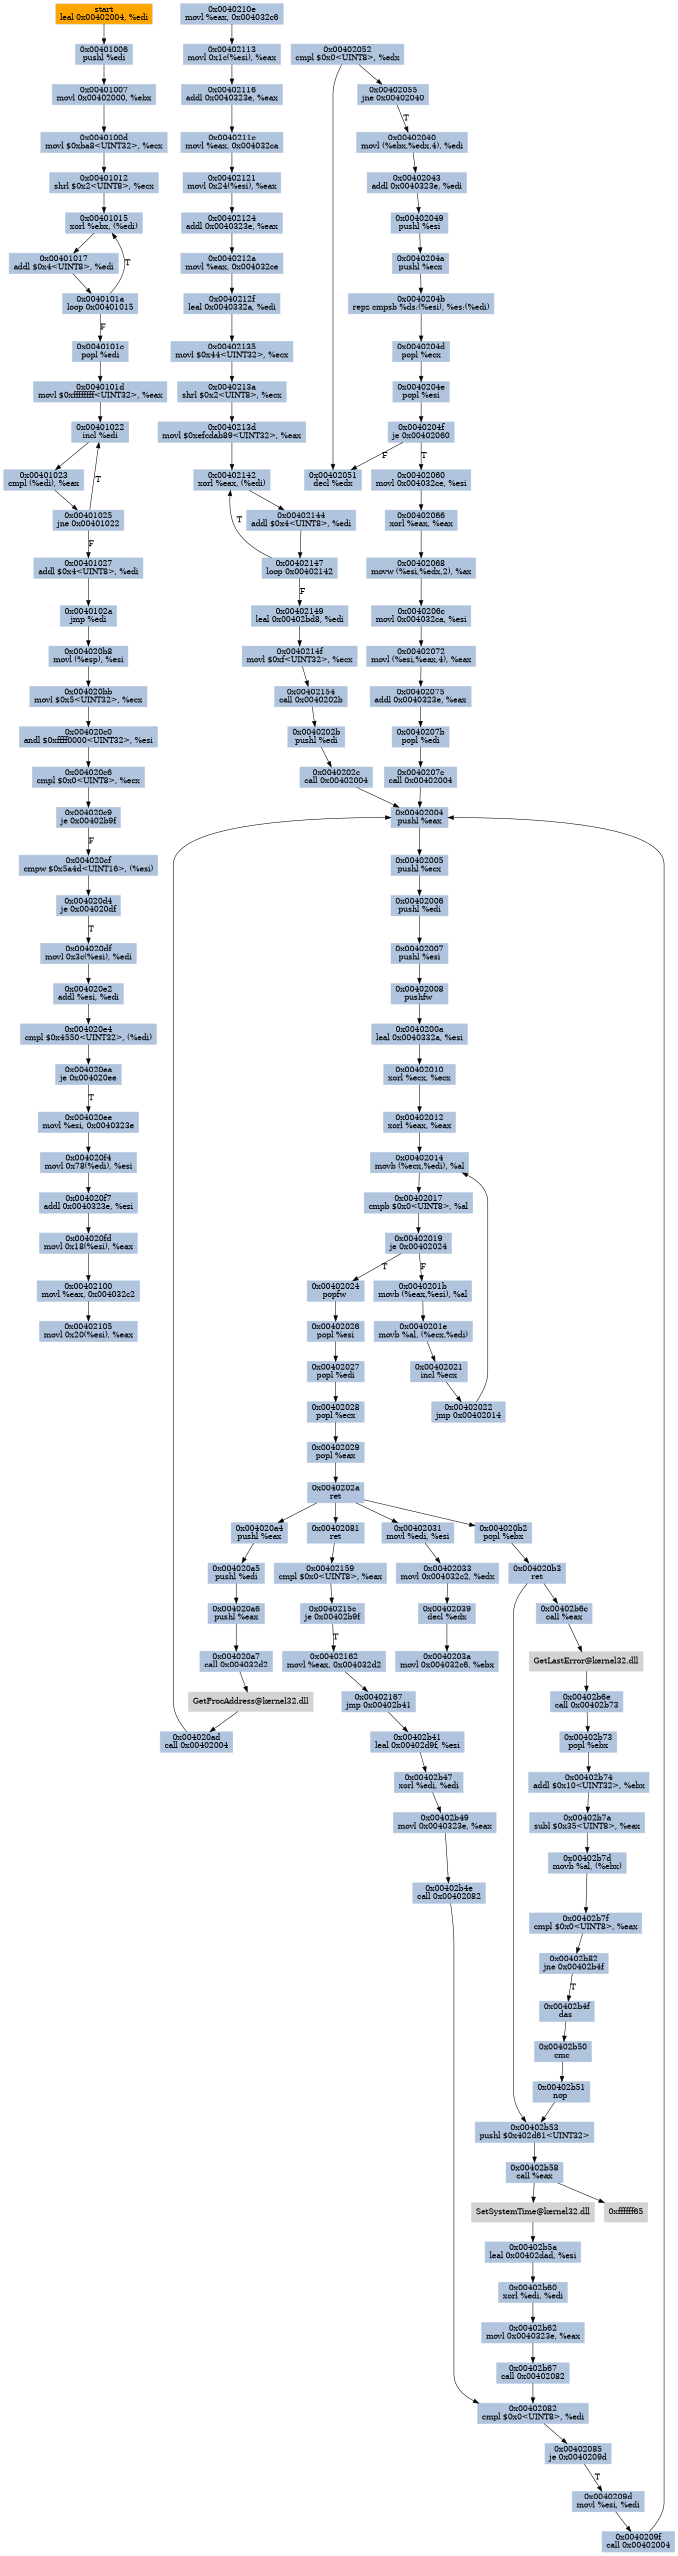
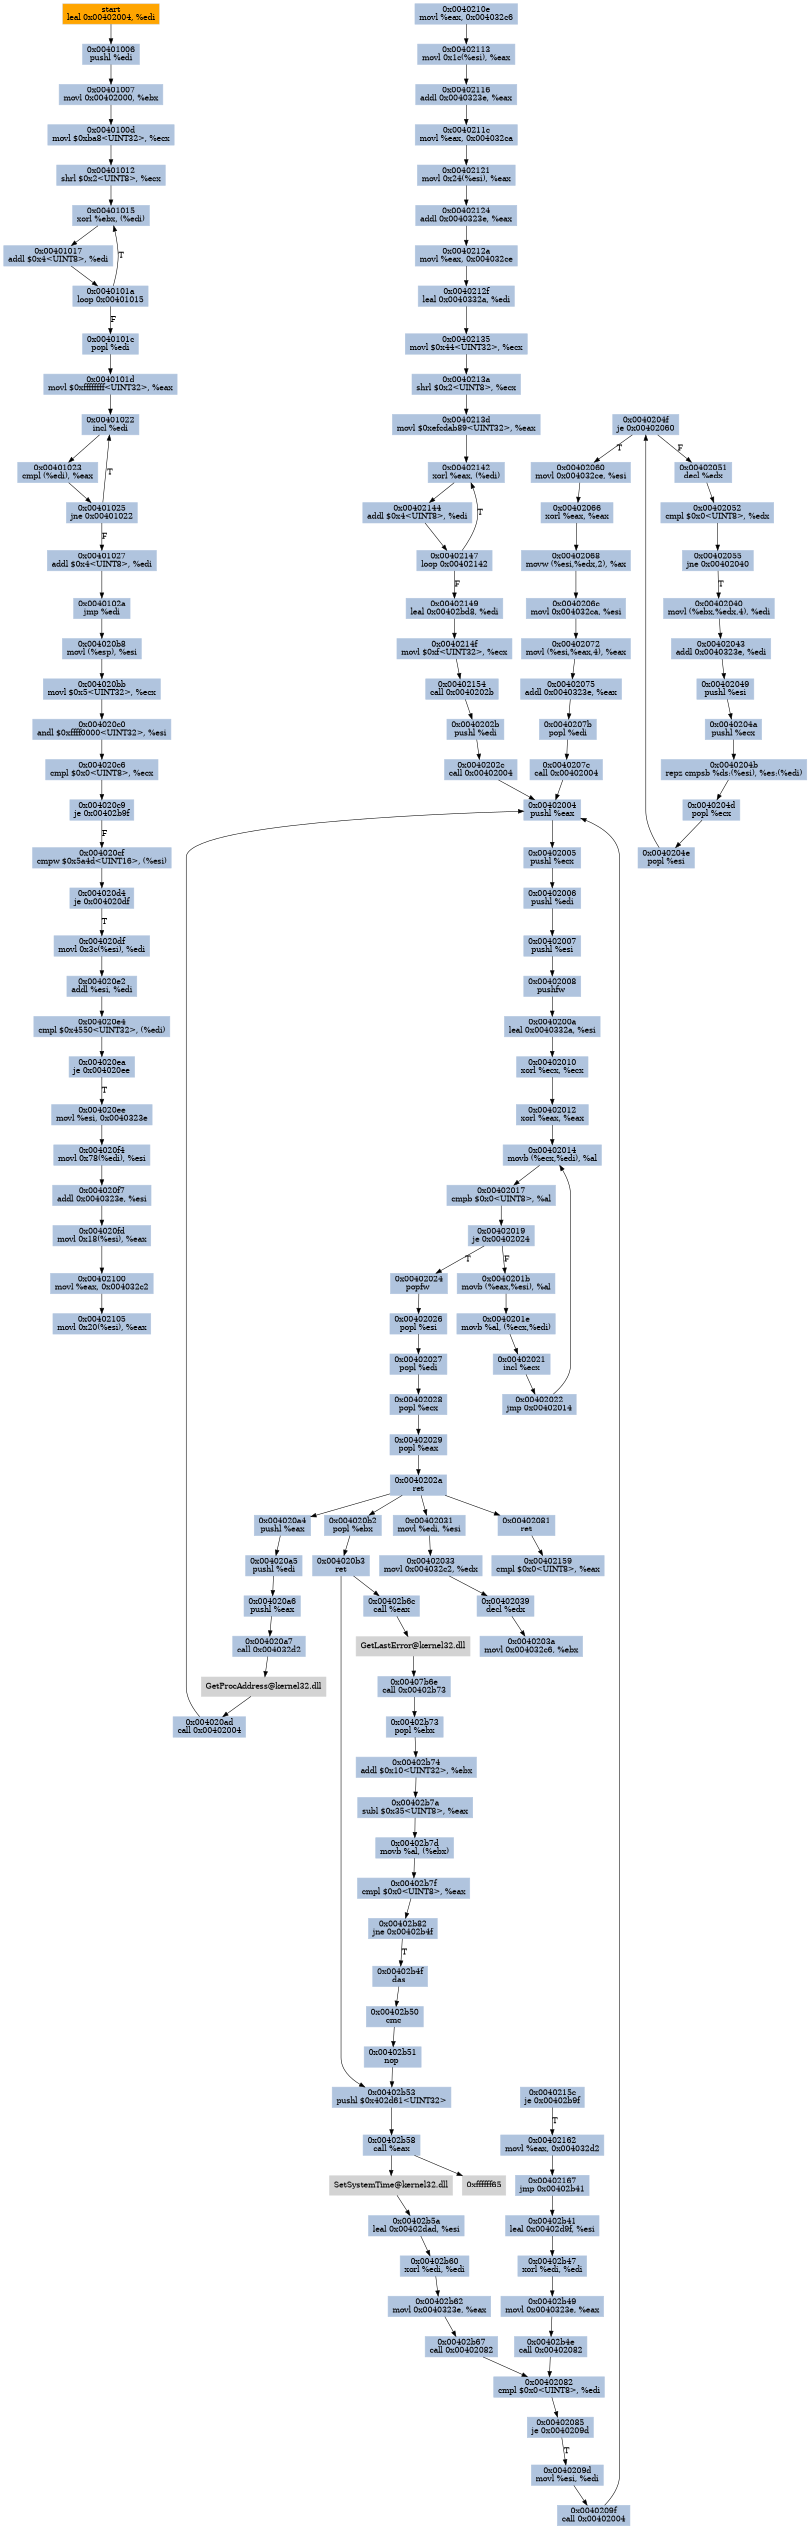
edge "0x00402052 cmpl $0x0<UINT8>, %edx" -> "0x00402051 decl %edx": reversed
edge "0x00402159 cmpl $0x0<UINT8>, %eax" -> "0x0040215c je 0x00402b9f": removed
node "0x00402b6e call 0x00402b73": label "0x00402b6e call 0x00402b73" -> "0x00407b6e call 0x00402b73"
